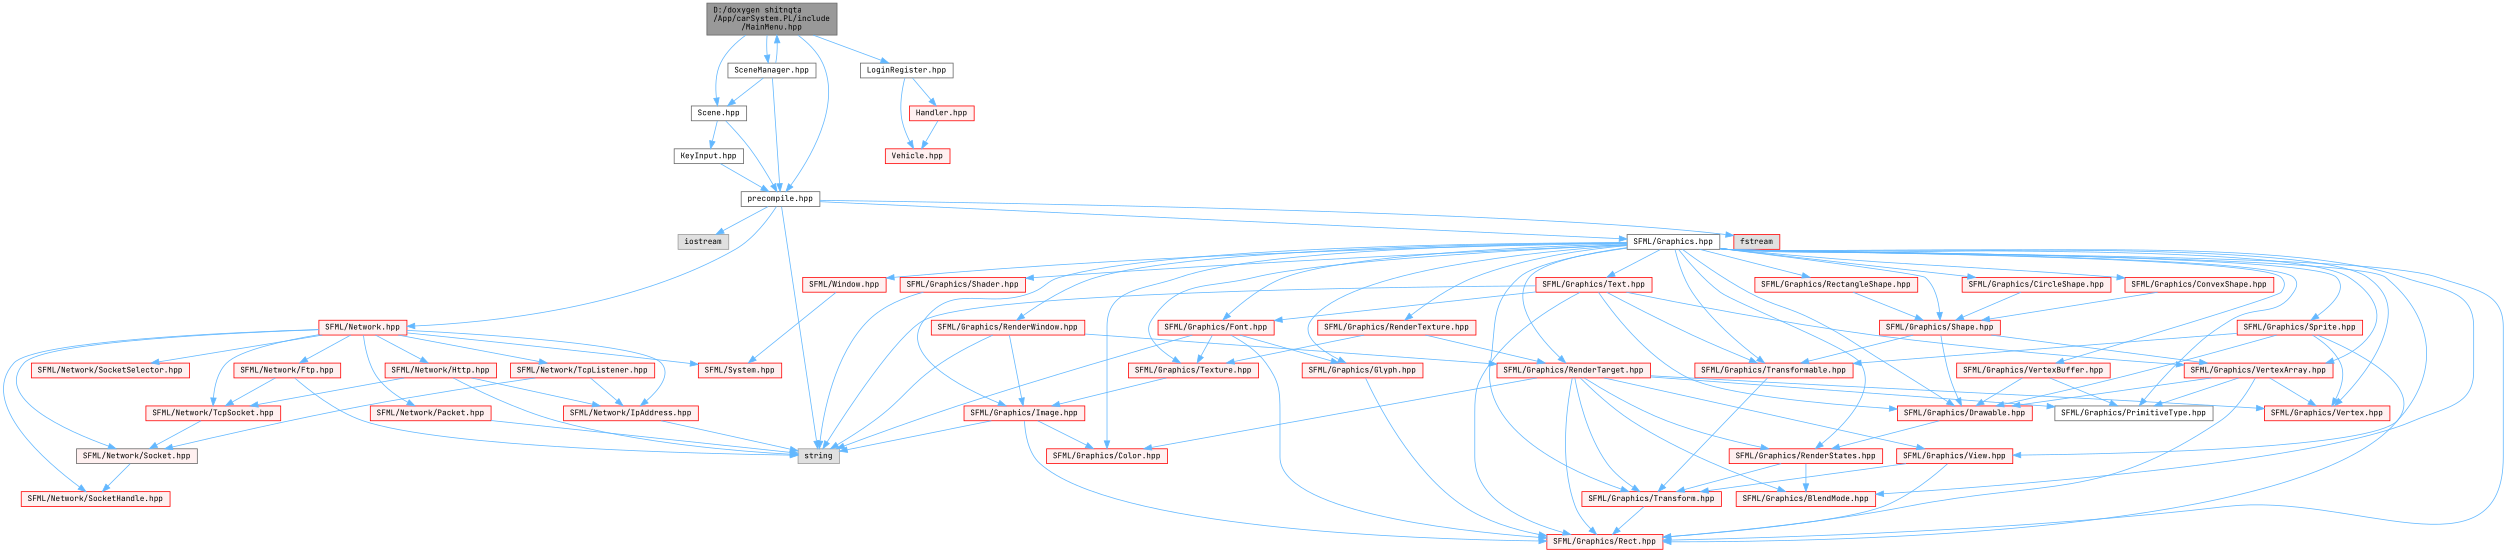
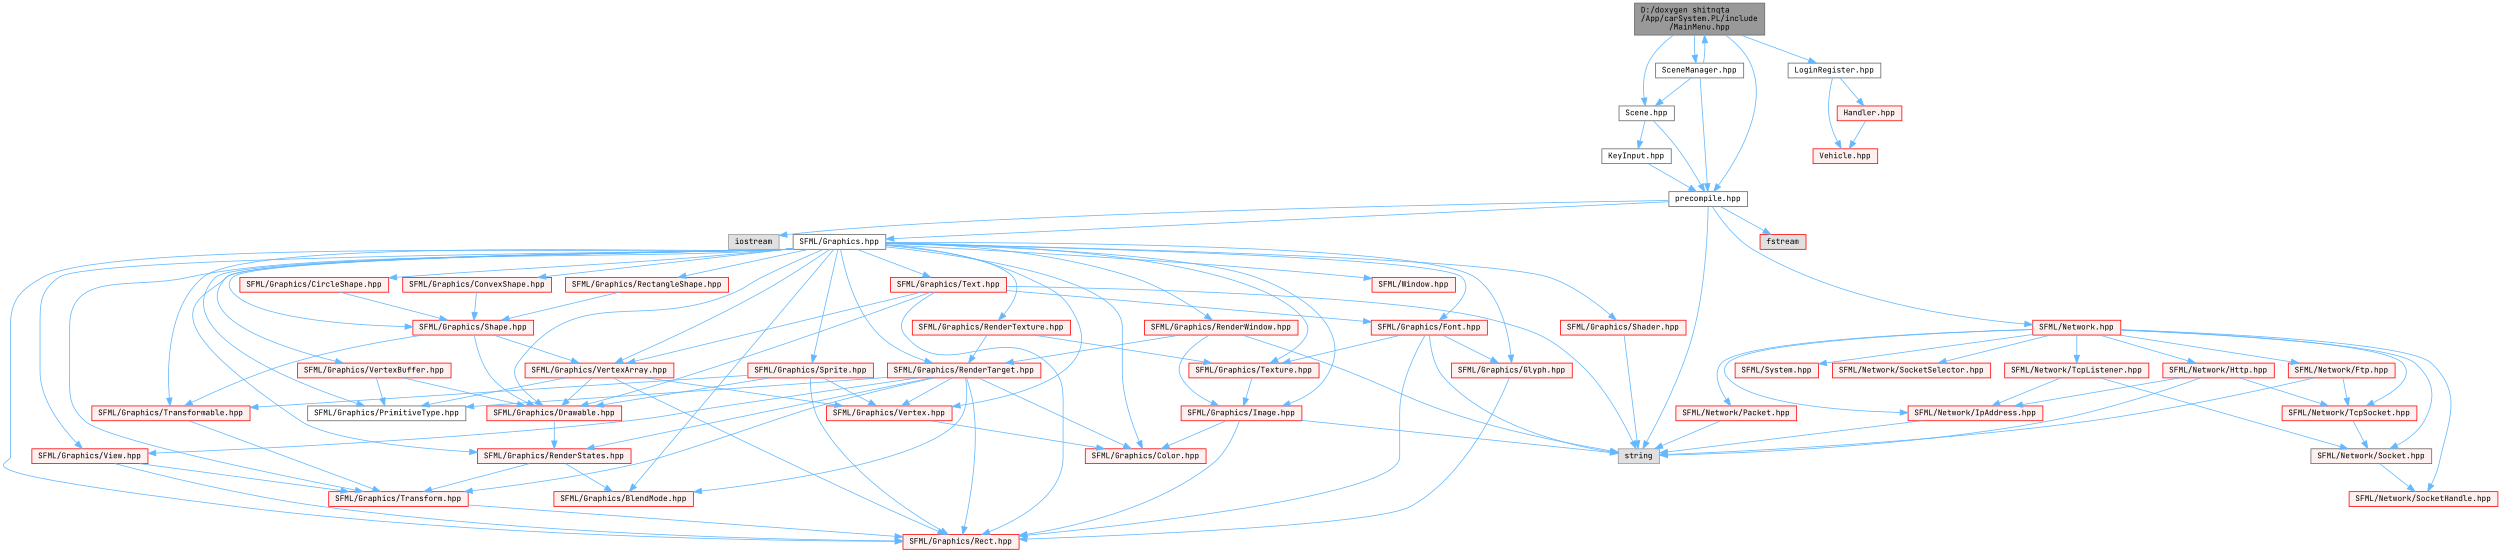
edge "SFML/Window.hpp" -> "SFML/System.hpp": removed
edge "SFML/Graphics/Text.hpp" -> "SFML/Graphics/Transformable.hpp": removed
edge "SFML/Graphics/Vertex.hpp" -> "SFML/Graphics/Color.hpp": added
